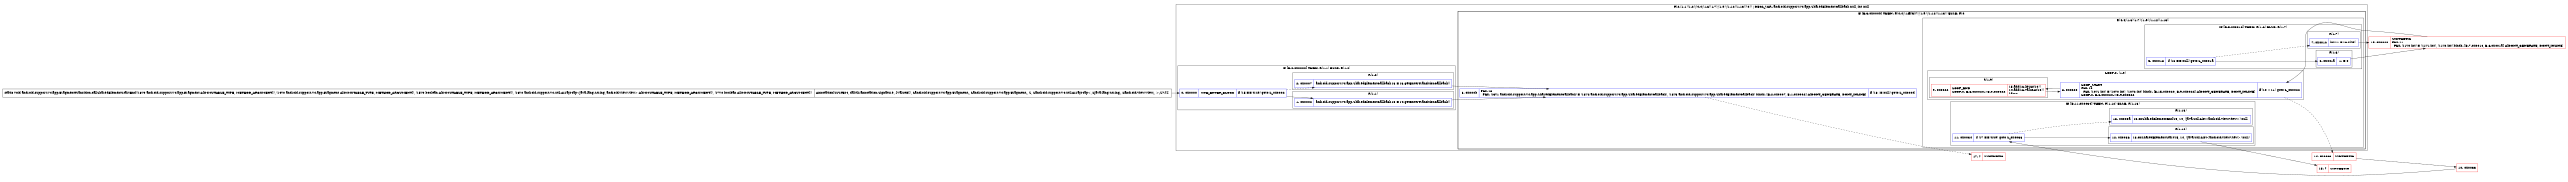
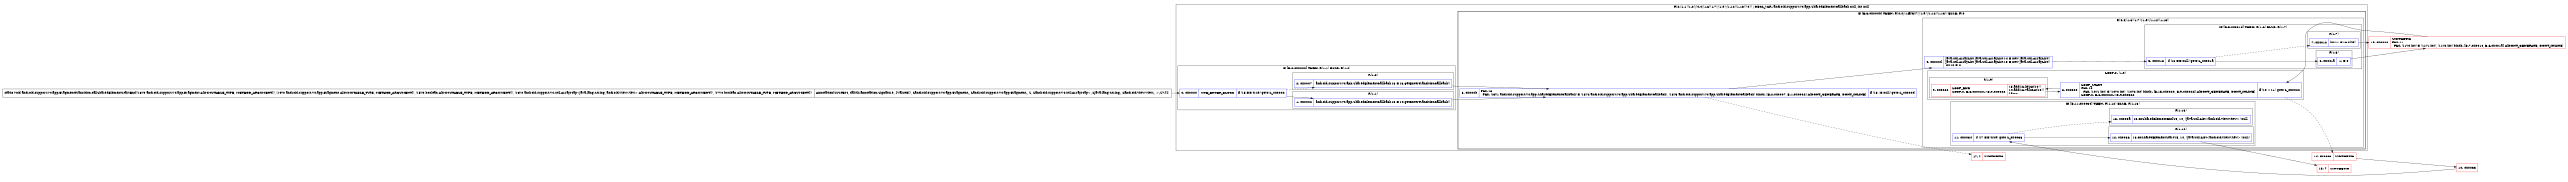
node "4: 0x000d": added
